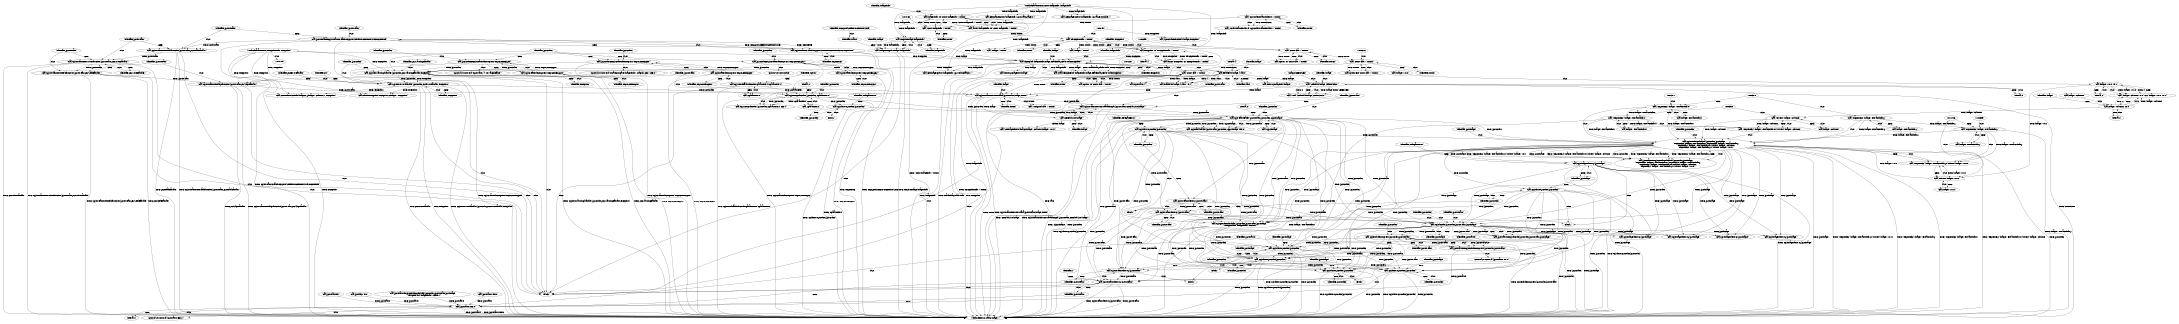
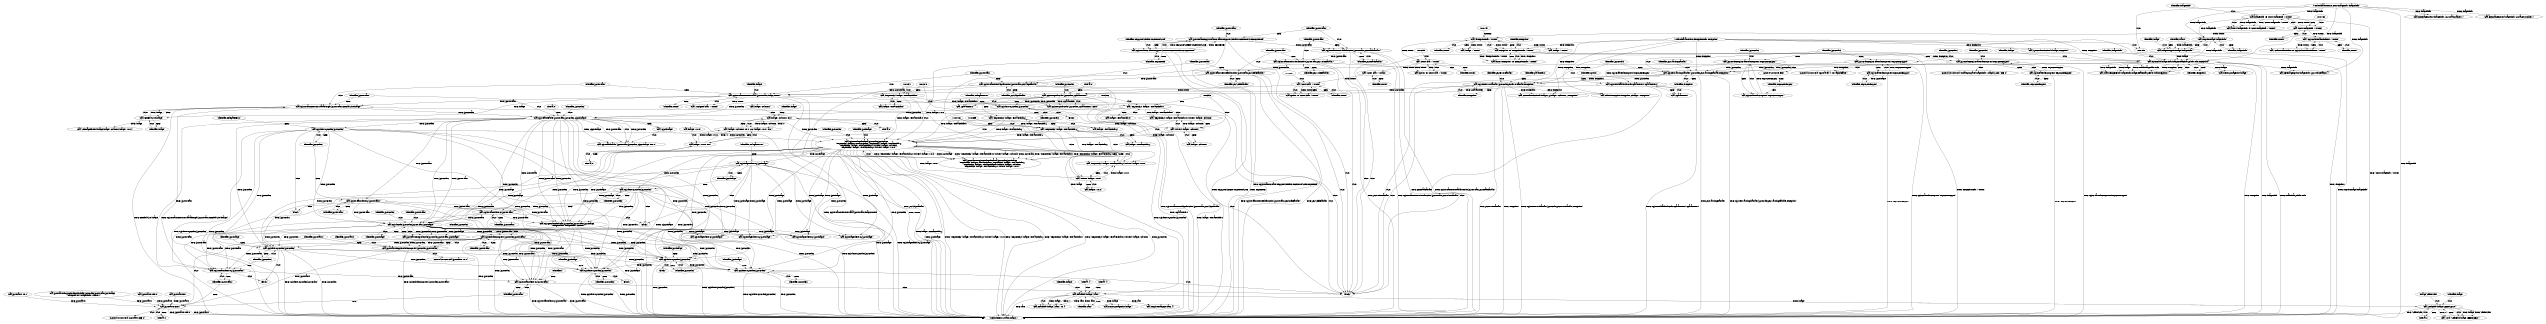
edge "(MethodParameterIn,const ImageInfo *image_info)" -> "1000105": added, label "AST:"
edge "(Call,assert(image_info != (const ImageInfo *) NULL))" -> "(Call,image_info != (const ImageInfo *) NULL)": removed, label "CFG:"
edge "(Call,(opj_codestream_index_t *) NULL)" -> "(Call,(const ImageInfo *) NULL)": reversed
edge "(Identifier,OPJ_J2K_STREAM_CHUNK_SIZE)" -> "(Identifier,status)": now "(Identifier,OPJ_J2K_STREAM_CHUNK_SIZE)" -> "(Call,opj_stream_create(OPJ_J2K_STREAM_CHUNK_SIZE,OPJ_TRUE))"
edge "1000157" -> "(Call,SyncAuthenticPixels(image,exception))": now "(MethodParameterIn,ExceptionInfo *exception)" -> "(Call,SyncAuthenticPixels(image,exception))"
edge "1000157" -> "(Call,(ExceptionInfo *) NULL)": label "AST: " -> "CODEC: "
edge "(MethodParameterIn,ExceptionInfo *exception)" -> "(Call,exception != (ExceptionInfo *) NULL)": added, label "DDG: exception"
node "1000276": removed
node "(Identifier,JP2ReadHandler)": added
edge "(Call,jp2_codec=opj_create_decompress(OPJ_CODEC_JP2))" -> "(Call,opj_create_decompress(OPJ_CODEC_JP2))": label "TRUE: " -> "CFG: "
node "(Identifier,int)": label "(Identifier,int)" -> "(Identifier,parameters)"
node "(ControlStructure,if (IsJ2K(sans,4) != MagickFalse))": label "(ControlStructure,if (IsJ2K(sans,4) != MagickFalse))" -> "(ControlStructure,if (IsJ2K(area,4) != MagickFalse))"
node "(Call,option == (const char *) NULL)": removed
edge "(Call,opj_create_decompress(OPJ_CODEC_J2K))" -> "(Identifier,OPJ_CODEC_J2K)": label "CFG: " -> "DDG: jp2_image"
edge "(Call,opj_create_decompress(OPJ_CODEC_JP2))" -> "(Identifier,OPJ_CODEC_JP2)": now "(ControlStructure,else)" -> "(Identifier,OPJ_CODEC_JP2)"
edge "(Identifier,OPJ_CODEC_JP2)" -> "(Call,opj_create_decompress(OPJ_CODEC_JP2))": label "AST: " -> "JPT: "
edge "(Identifier,sans)" -> "(Call,ReadBlob(image,4,sans))": label "AST: " -> "DDG: sans"
edge "(Call,ReadBlob(image,4,sans))" -> "(Identifier,sans)": label "CODEC: " -> "CFG: "
node "(Call,IsJ2K(sans,4))": label "(Call,IsJ2K(sans,4))" -> "(Call,AcquireImage2K(sans,4))"
node "(Identifier,JP2SeekHandler)": added
edge "(Call,SeekBlob(image,SEEK_SET,0))" -> "(Call,opj_stream_set_user_data(jp2_stream,image,NULL))": removed, label "DDG: image"
node "(Identifier,JP2SkipHandler)": added
node "1000386": added
edge "(Call,opj_stream_set_user_data(jp2_stream,image,NULL))" -> "(Call,(unsigned char *) NULL)": label "AST: NULL" -> "DDG: NULL"
edge "(Call,GetBlobSize(image))" -> "(Call,SetImageExtent(image,image->columns,image->rows))": label "TRUE: image" -> "DDG: image"
edge "(Call,&jp2_image)" -> "(Call,opj_read_header(jp2_stream,jp2_codec,&jp2_image))": now "(Call,&jp2_image)" -> "(Call,opj_read_header(jp2_stream,jp2_codec,&jp2_image) == 0)"
edge "(Call,image->rows != 0)" -> "(Call,(ssize_t) image->rows)": now "(Identifier,OPJ_TRUE)" -> "(Call,(ssize_t) image->rows)"
edge "(Call,jp2_codec=opj_create_decompress(OPJ_CODEC_JP2))" -> "(MethodReturn,static Image *)": now "(Call,jp2_codec=opj_create_decompress(OPJ_CODEC_JP2))" -> "(Call,opj_set_default_decoder_parameters(&parameters))"
edge "(Call,opj_create_decompress(OPJ_CODEC_JP2))" -> "(MethodReturn,static Image *)": removed, label "DDG: OPJ_CODEC_JP2"
node "(Call,jp2_skip != 0)": label "(Call,jp2_skip != 0)" -> "(Call,jp2_status != 0)"
